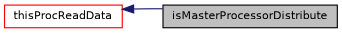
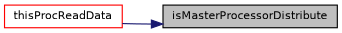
edge "isMasterProcessorDistribute" -> "thisProcReadData": reversed
